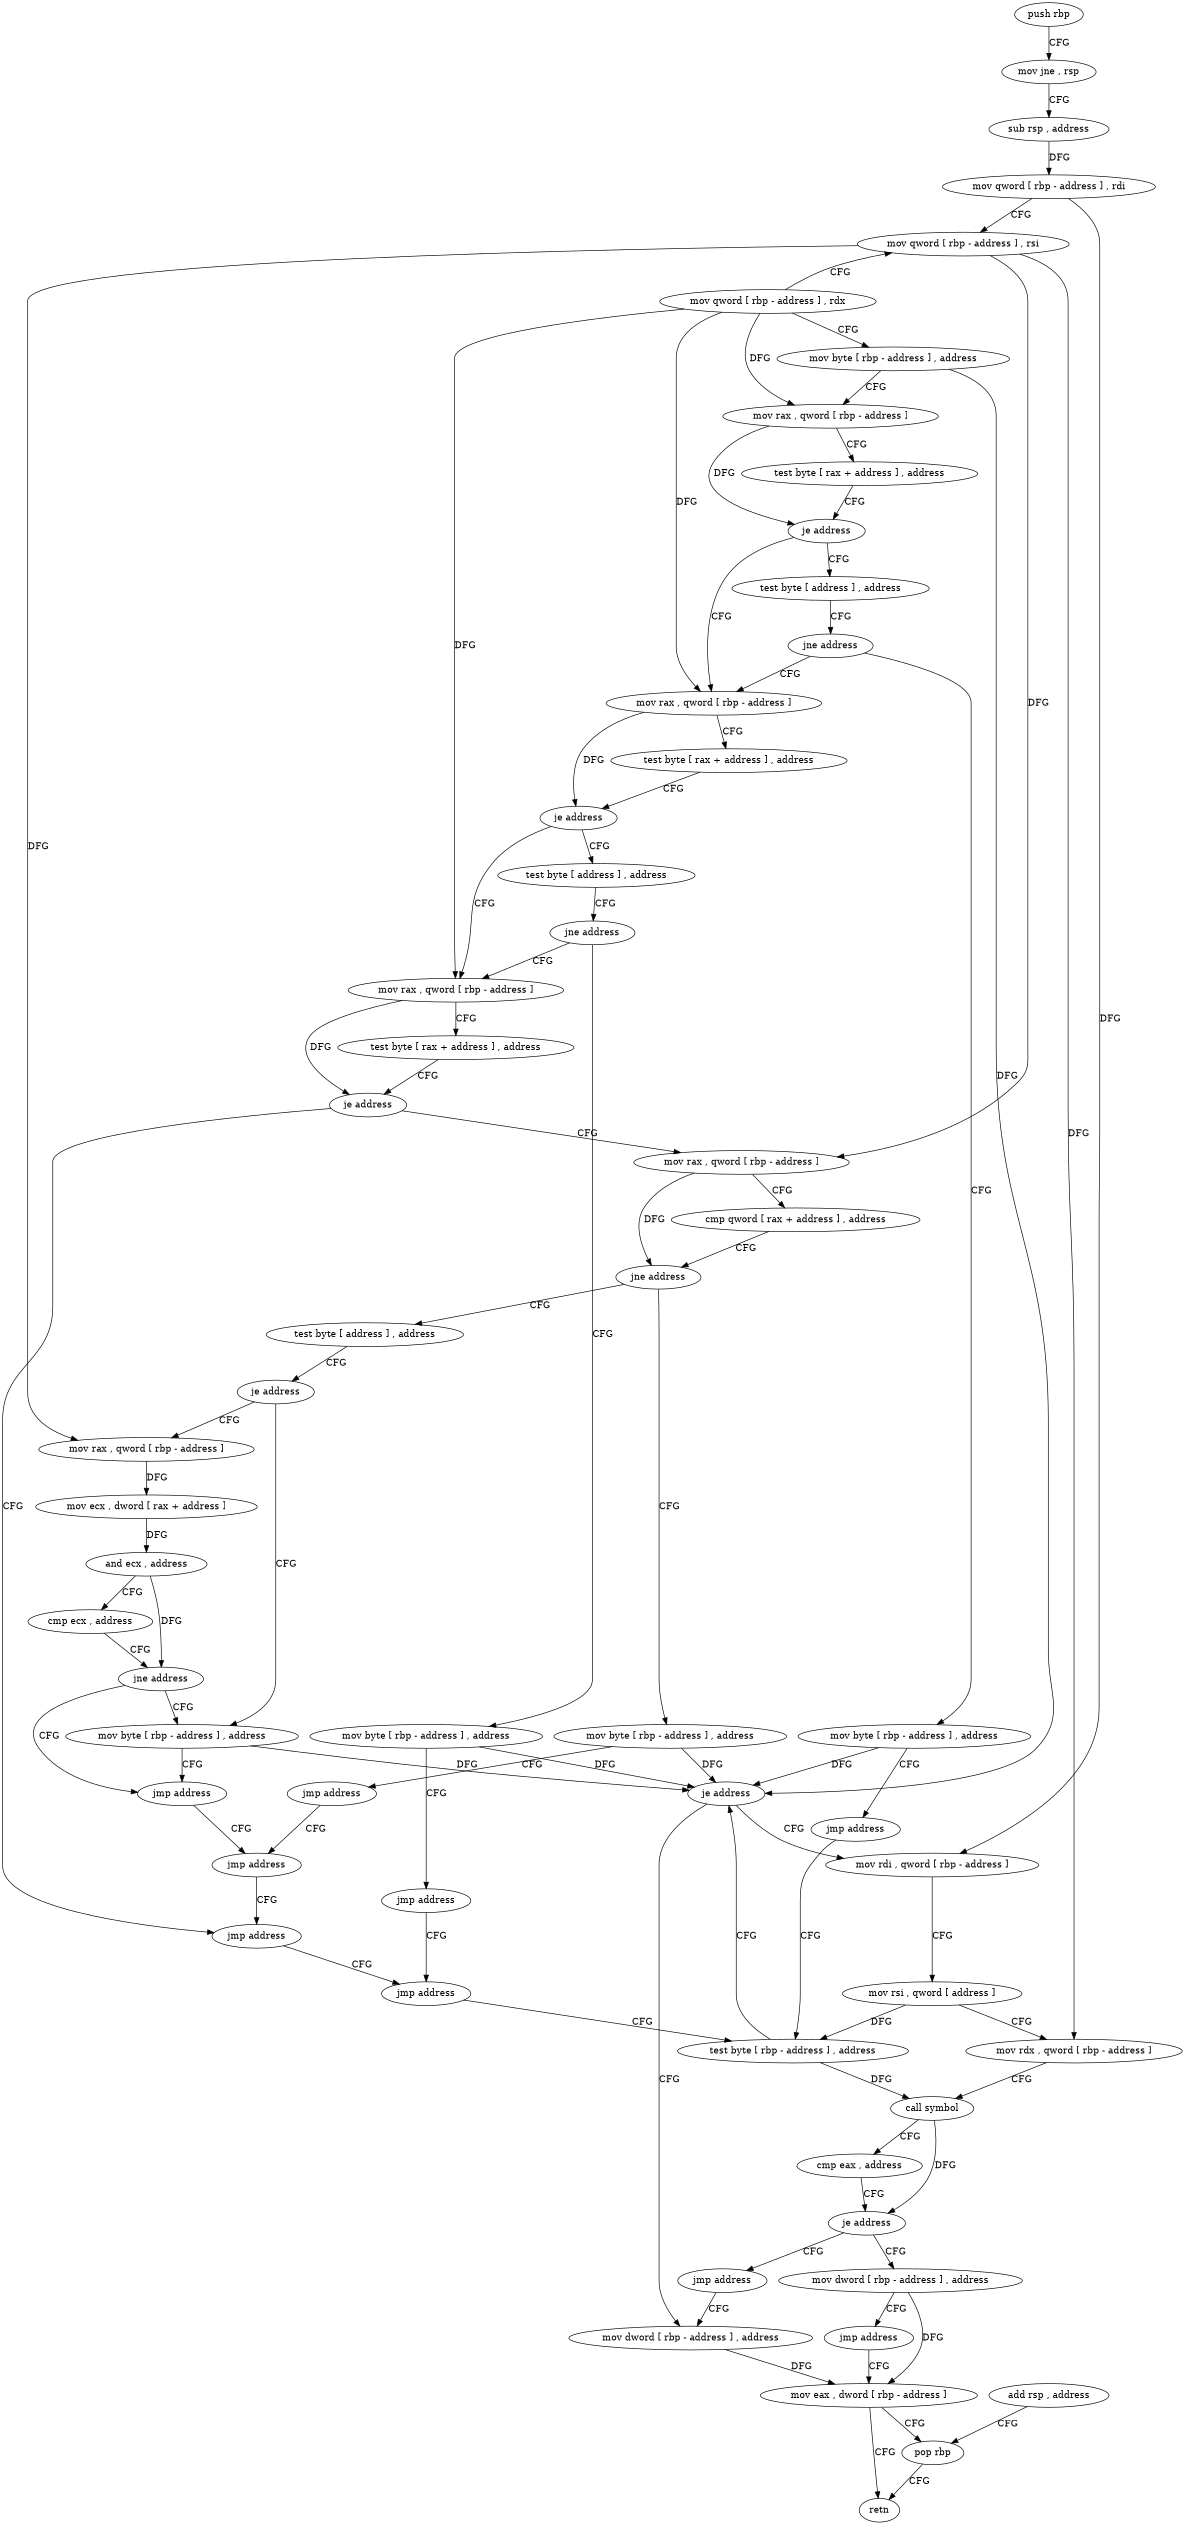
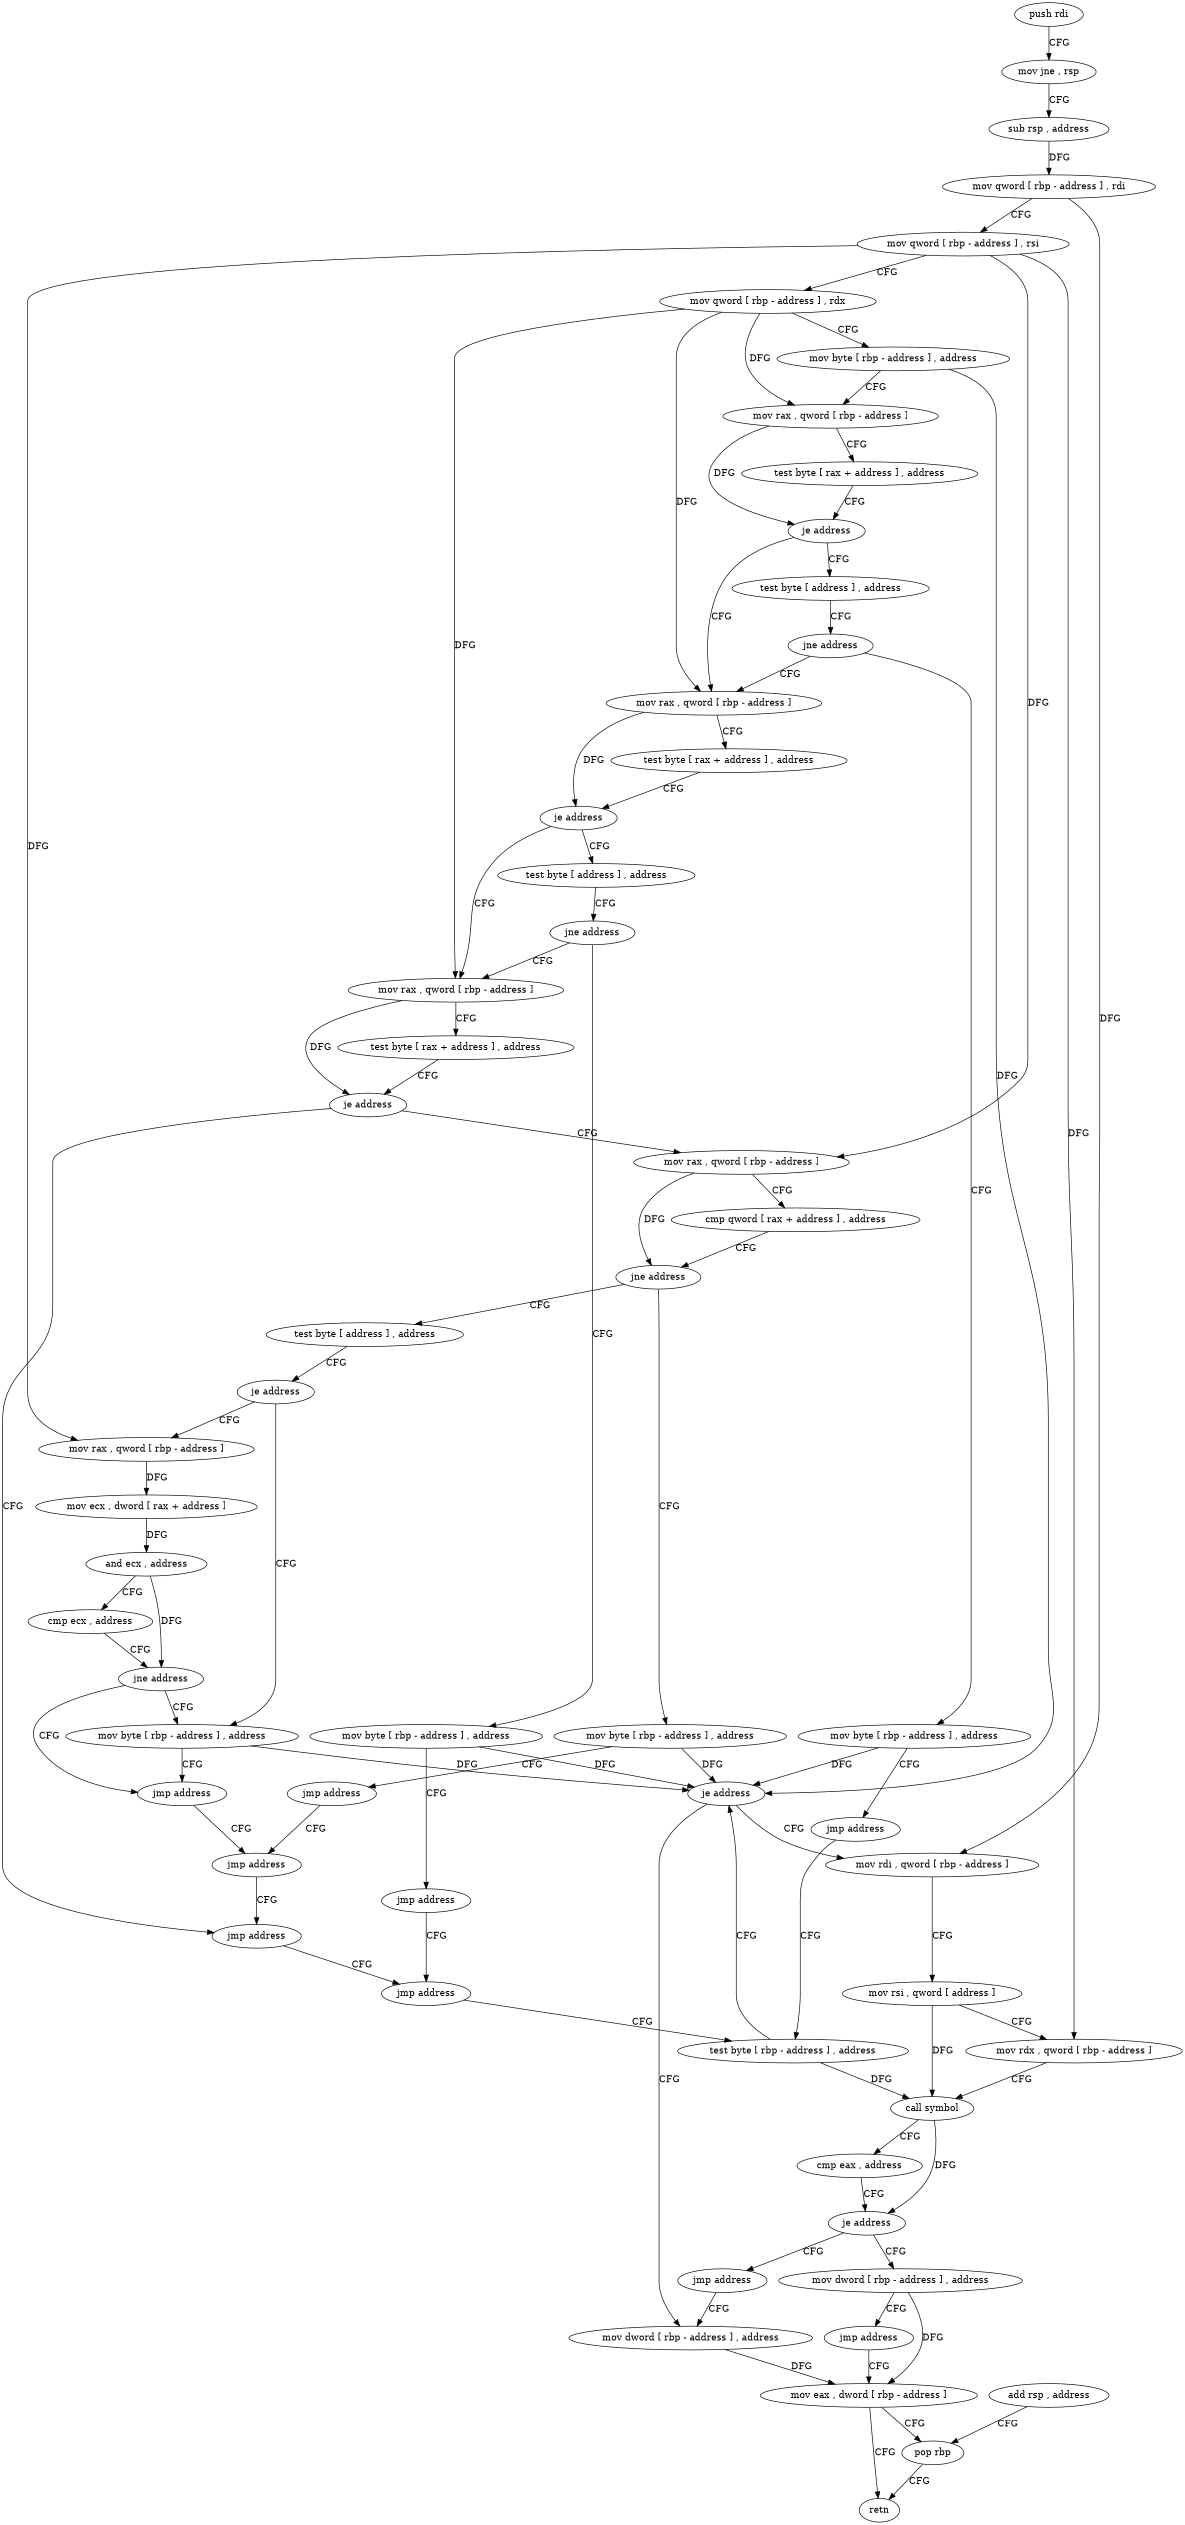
node "push rbp": label "push rbp" -> "push rdi"
edge "mov qword [ rbp - address ] , rdx" -> "mov qword [ rbp - address ] , rsi": reversed
edge "mov rsi , qword [ address ]" -> "test byte [ rbp - address ] , address": now "mov rsi , qword [ address ]" -> "call symbol"
